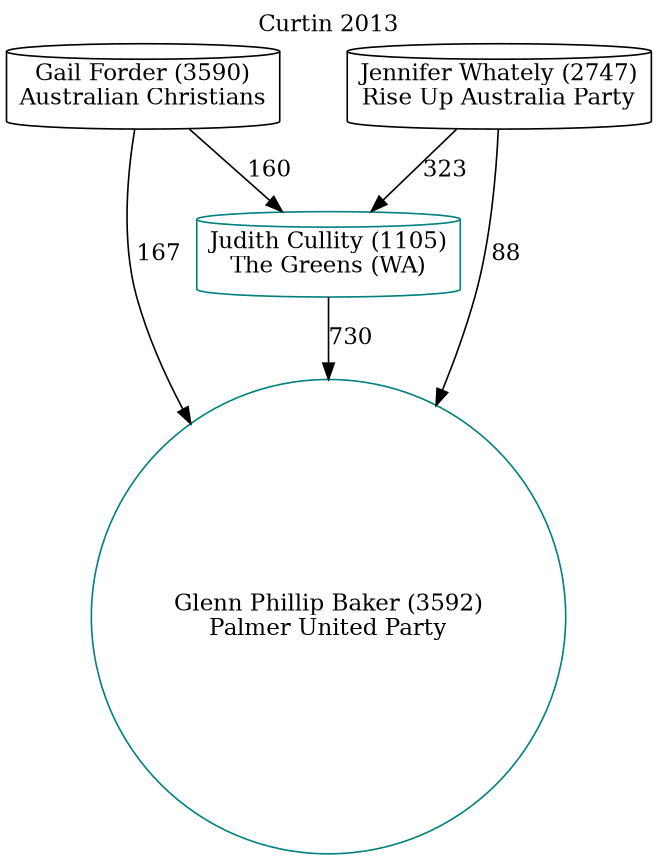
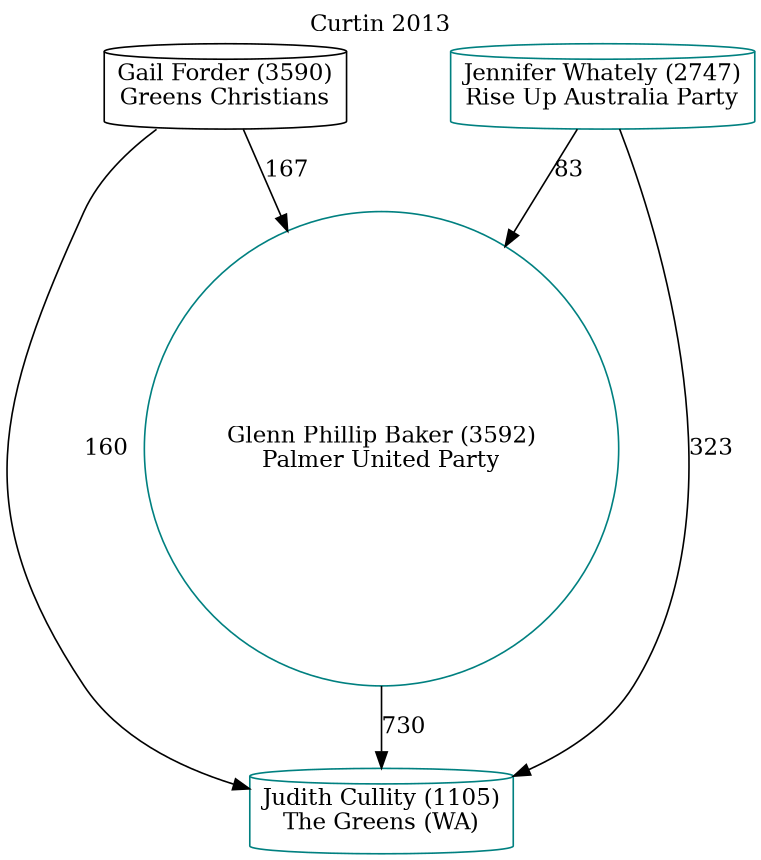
node "Gail Forder (3590) Australian Christians": label "Gail Forder (3590) Australian Christians" -> "Gail Forder (3590) Greens Christians"
node "Jennifer Whately (2747) Rise Up Australia Party": color black -> teal
edge "Jennifer Whately (2747) Rise Up Australia Party" -> "Glenn Phillip Baker (3592) Palmer United Party": label "88" -> "83"
edge "Judith Cullity (1105) The Greens (WA)" -> "Glenn Phillip Baker (3592) Palmer United Party": reversed
